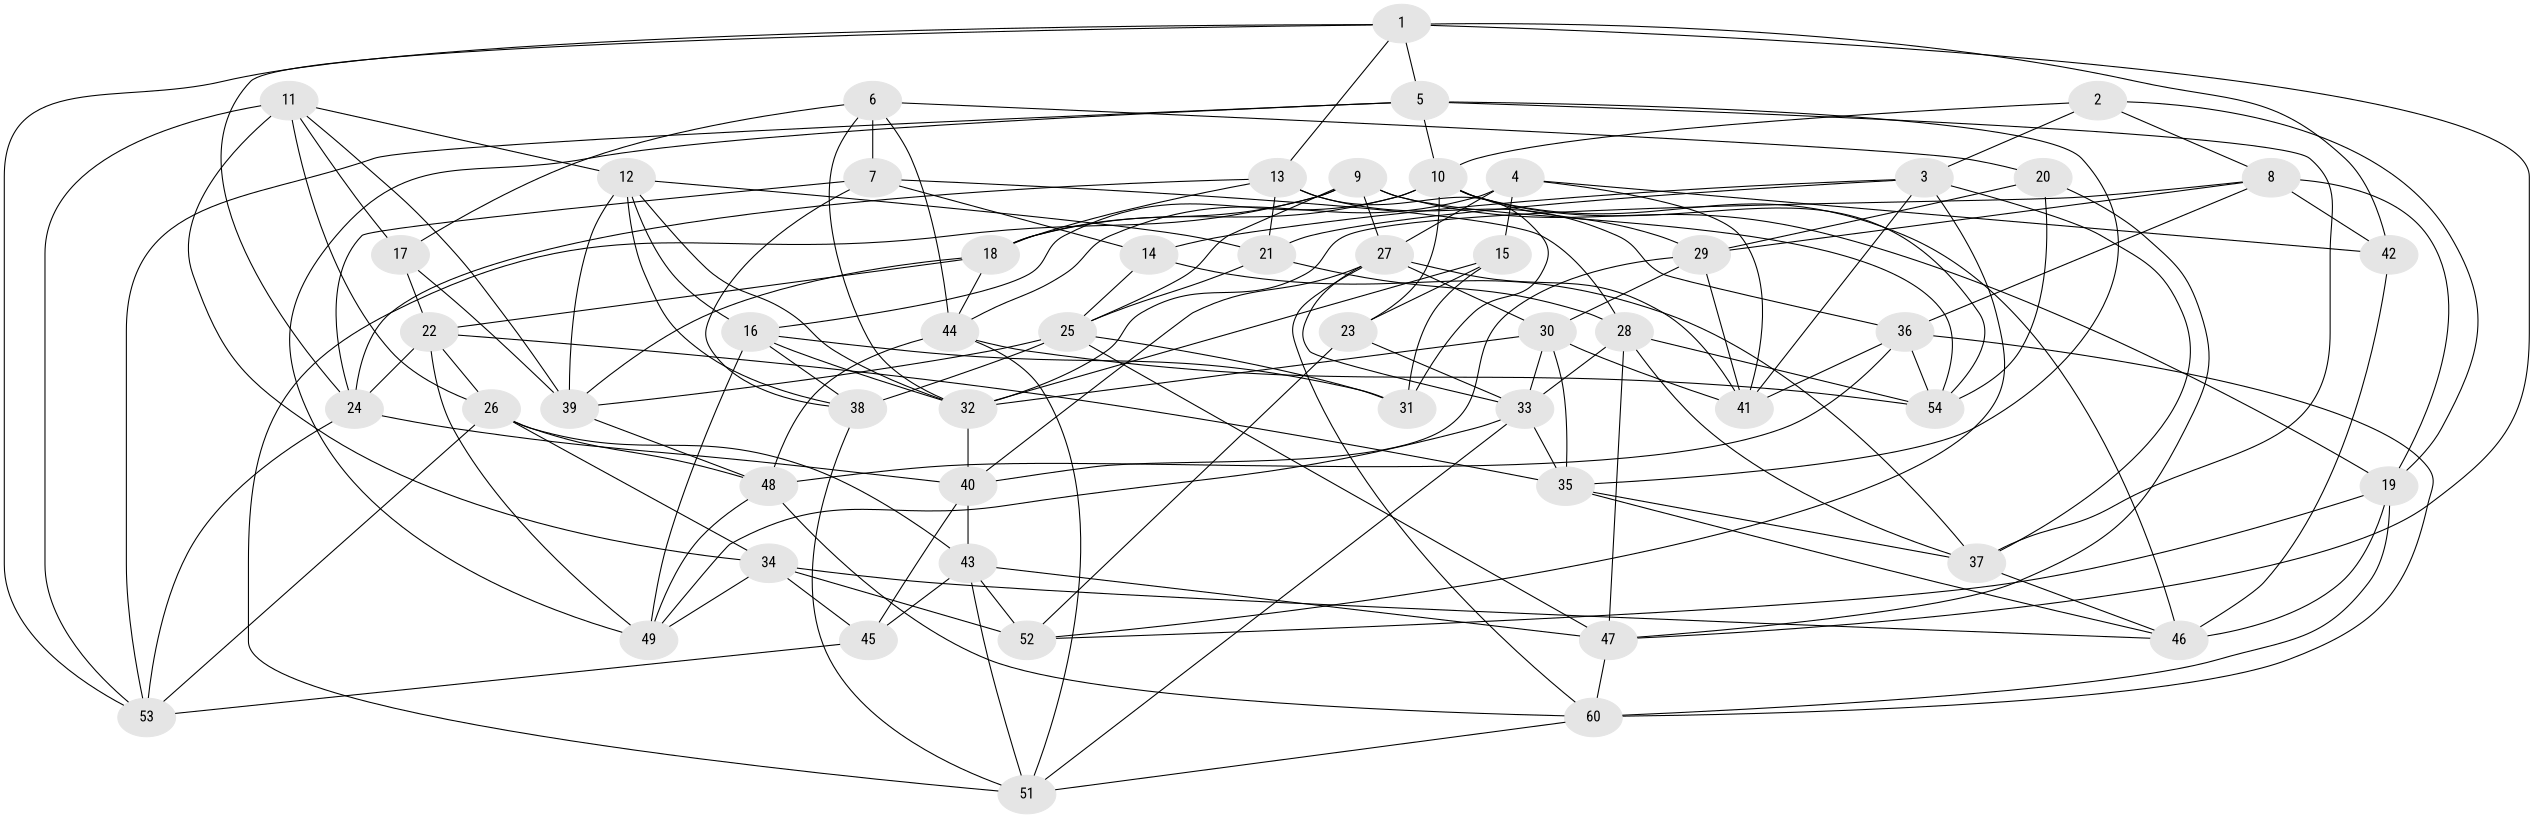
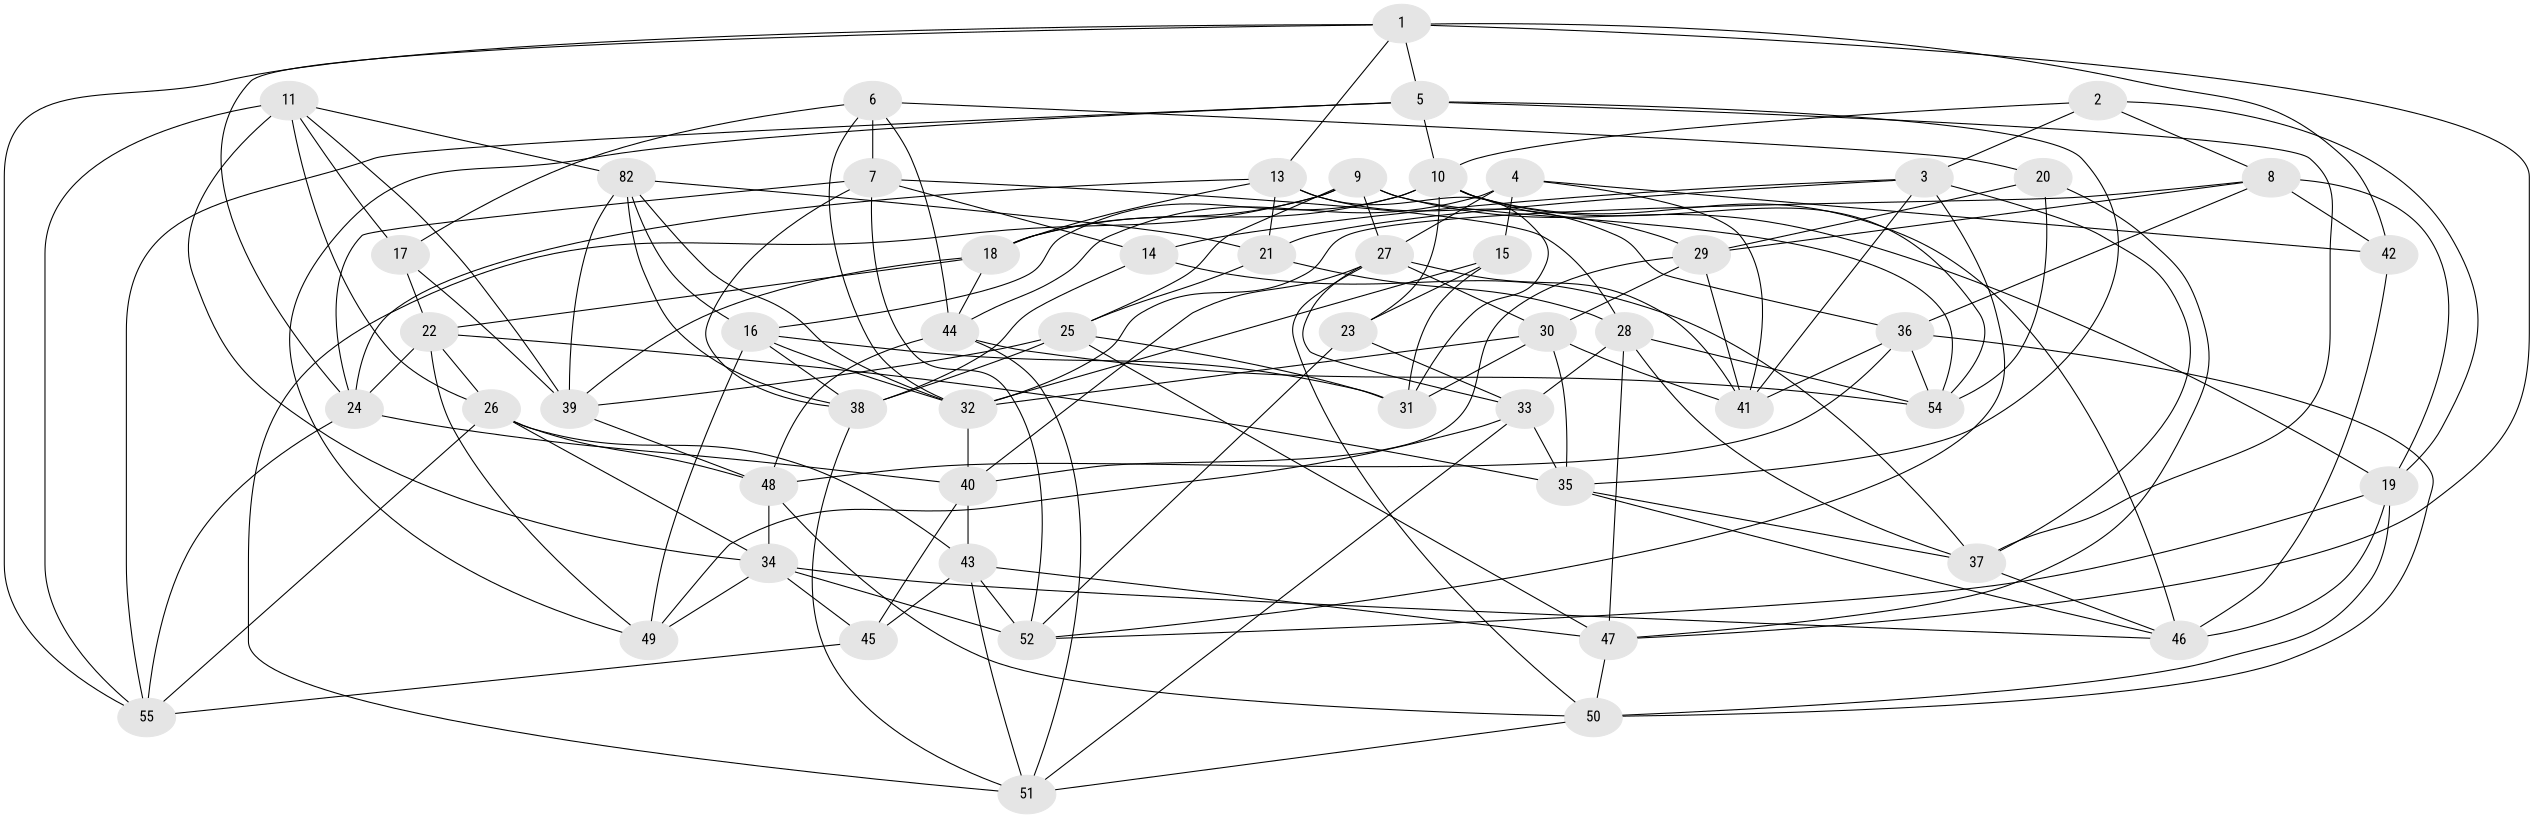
node "12": label "12" -> "82"
edge "14" -- "25": now "14" -- "38"
edge "30" -- "33": now "30" -- "31"
edge "7" -- "52": added
edge "48" -- "49": now "48" -- "34"
node "53": label "53" -> "55"
node "60": label "60" -> "50"
